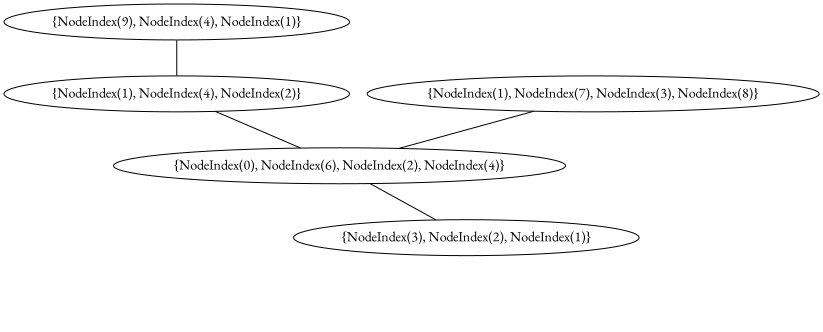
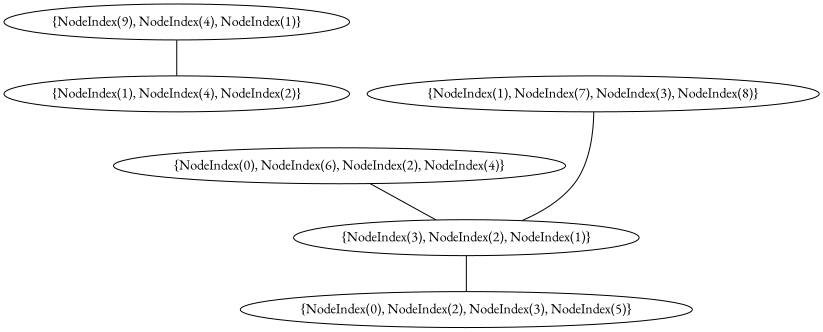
edge "{NodeIndex(1), NodeIndex(4), NodeIndex(2)}" -- "{NodeIndex(0), NodeIndex(6), NodeIndex(2), NodeIndex(4)}": removed
edge "{NodeIndex(1), NodeIndex(7), NodeIndex(3), NodeIndex(8)}" -- "{NodeIndex(0), NodeIndex(6), NodeIndex(2), NodeIndex(4)}": now "{NodeIndex(1), NodeIndex(7), NodeIndex(3), NodeIndex(8)}" -- "{NodeIndex(3), NodeIndex(2), NodeIndex(1)}"
node "{NodeIndex(0), NodeIndex(2), NodeIndex(3), NodeIndex(5)}": added
